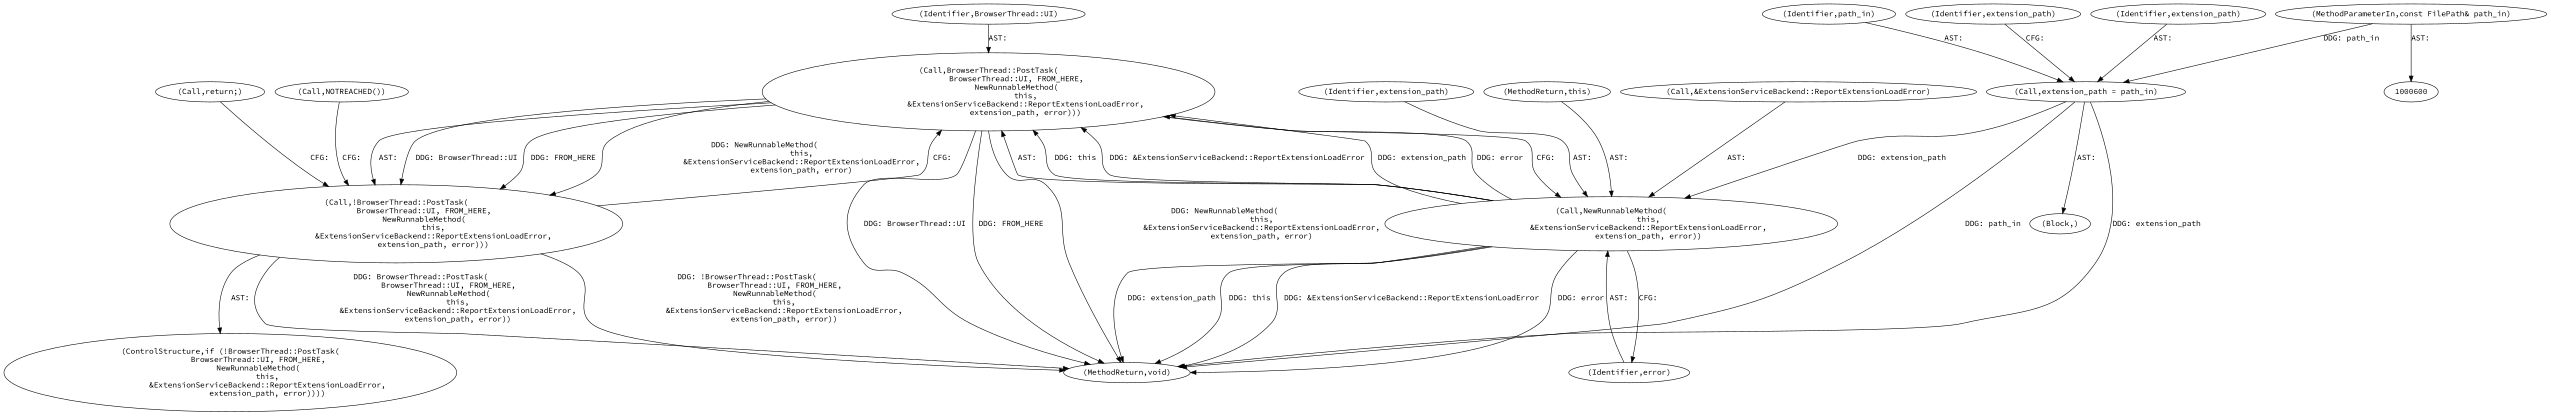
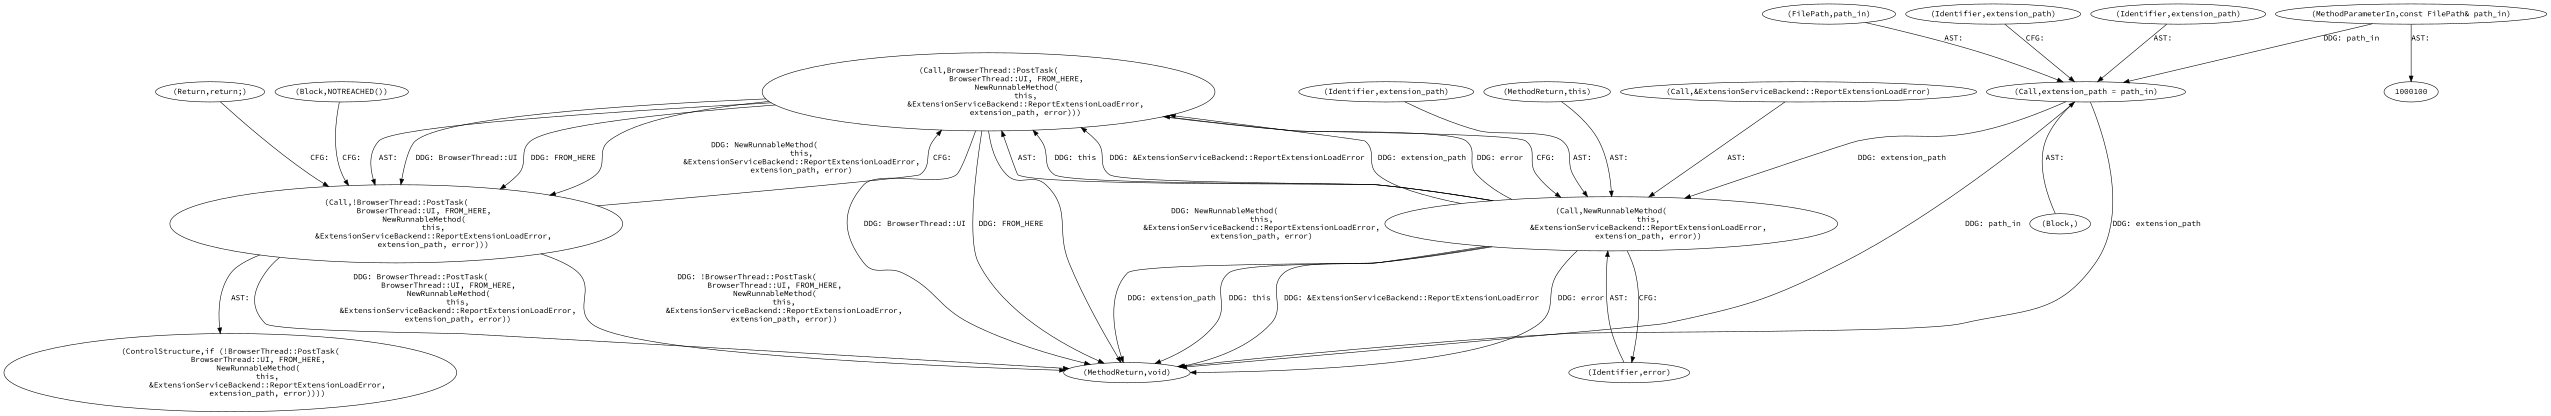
node "(Identifier,BrowserThread::UI)": removed
node "(Identifier,path_in)": label "(Identifier,path_in)" -> "(FilePath,path_in)"
node "(Call,return;)": label "(Call,return;)" -> "(Return,return;)"
node "(Call,NOTREACHED())": label "(Call,NOTREACHED())" -> "(Block,NOTREACHED())"
node "1000600": label "1000600" -> "1000100"
edge "(Call,extension_path = path_in)" -> "(Block,)": reversed
